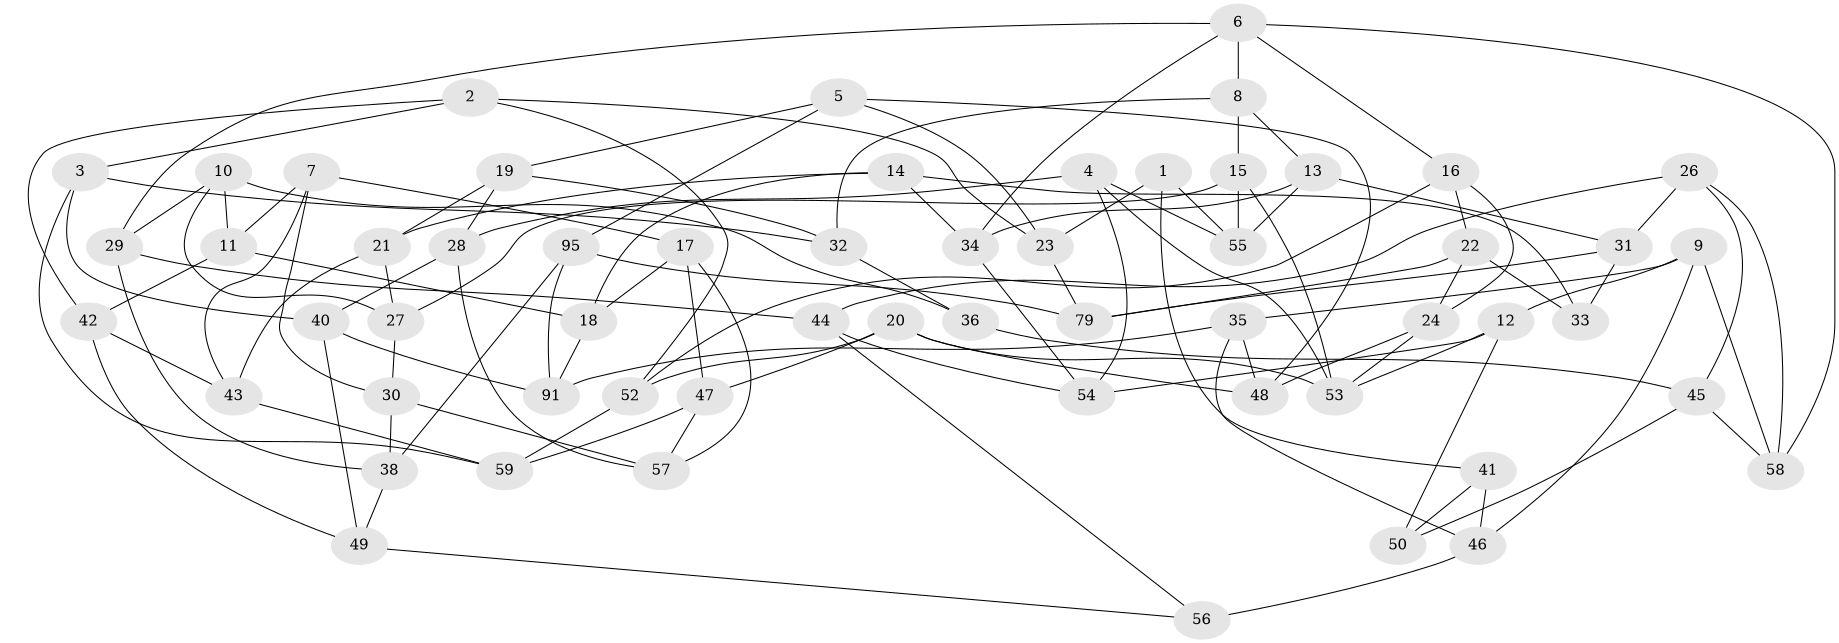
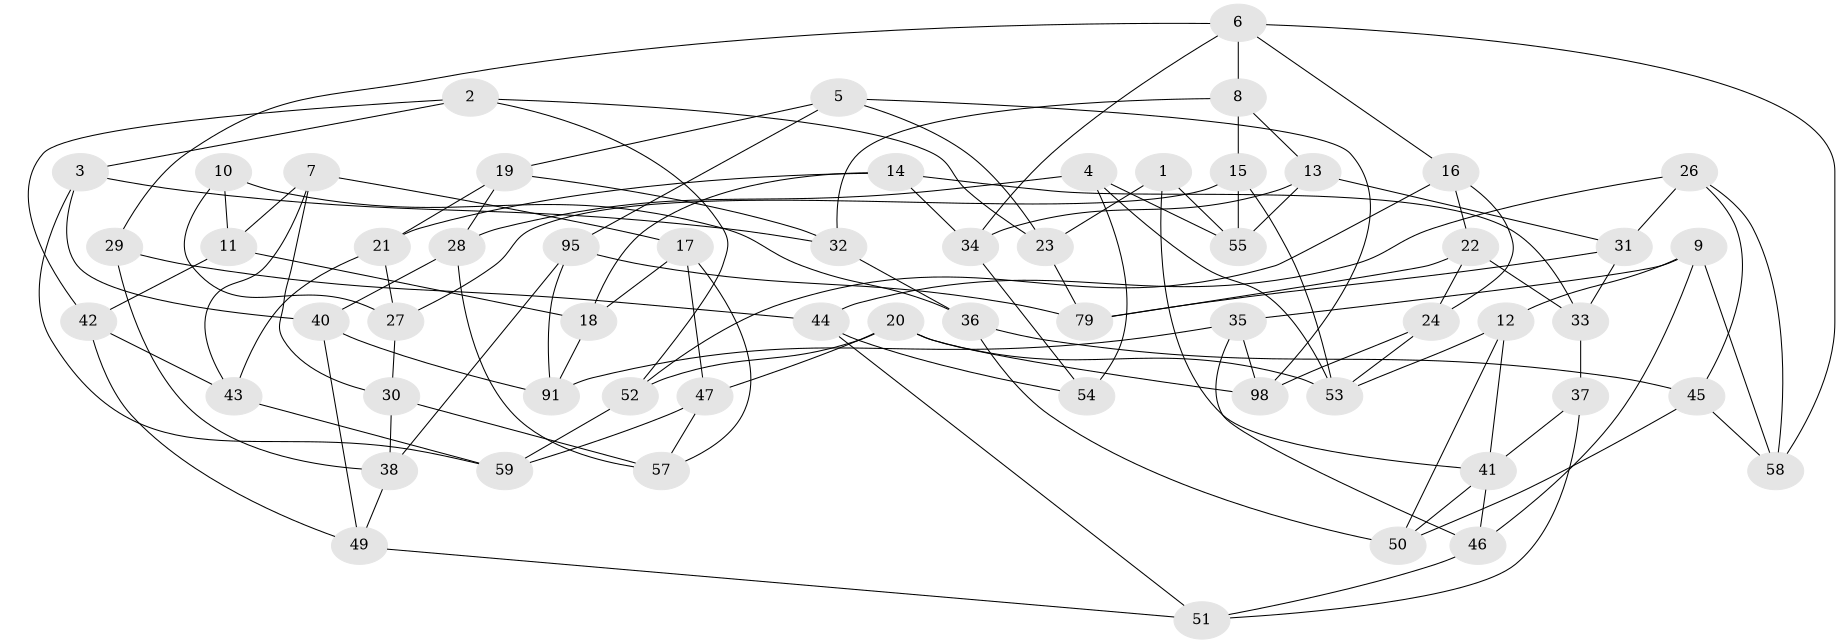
edge "10" -- "29": removed
edge "12" -- "54": now "12" -- "41"
node "48": label "48" -> "98"
node "37": added
edge "36" -- "50": added
node "56": label "56" -> "51"
